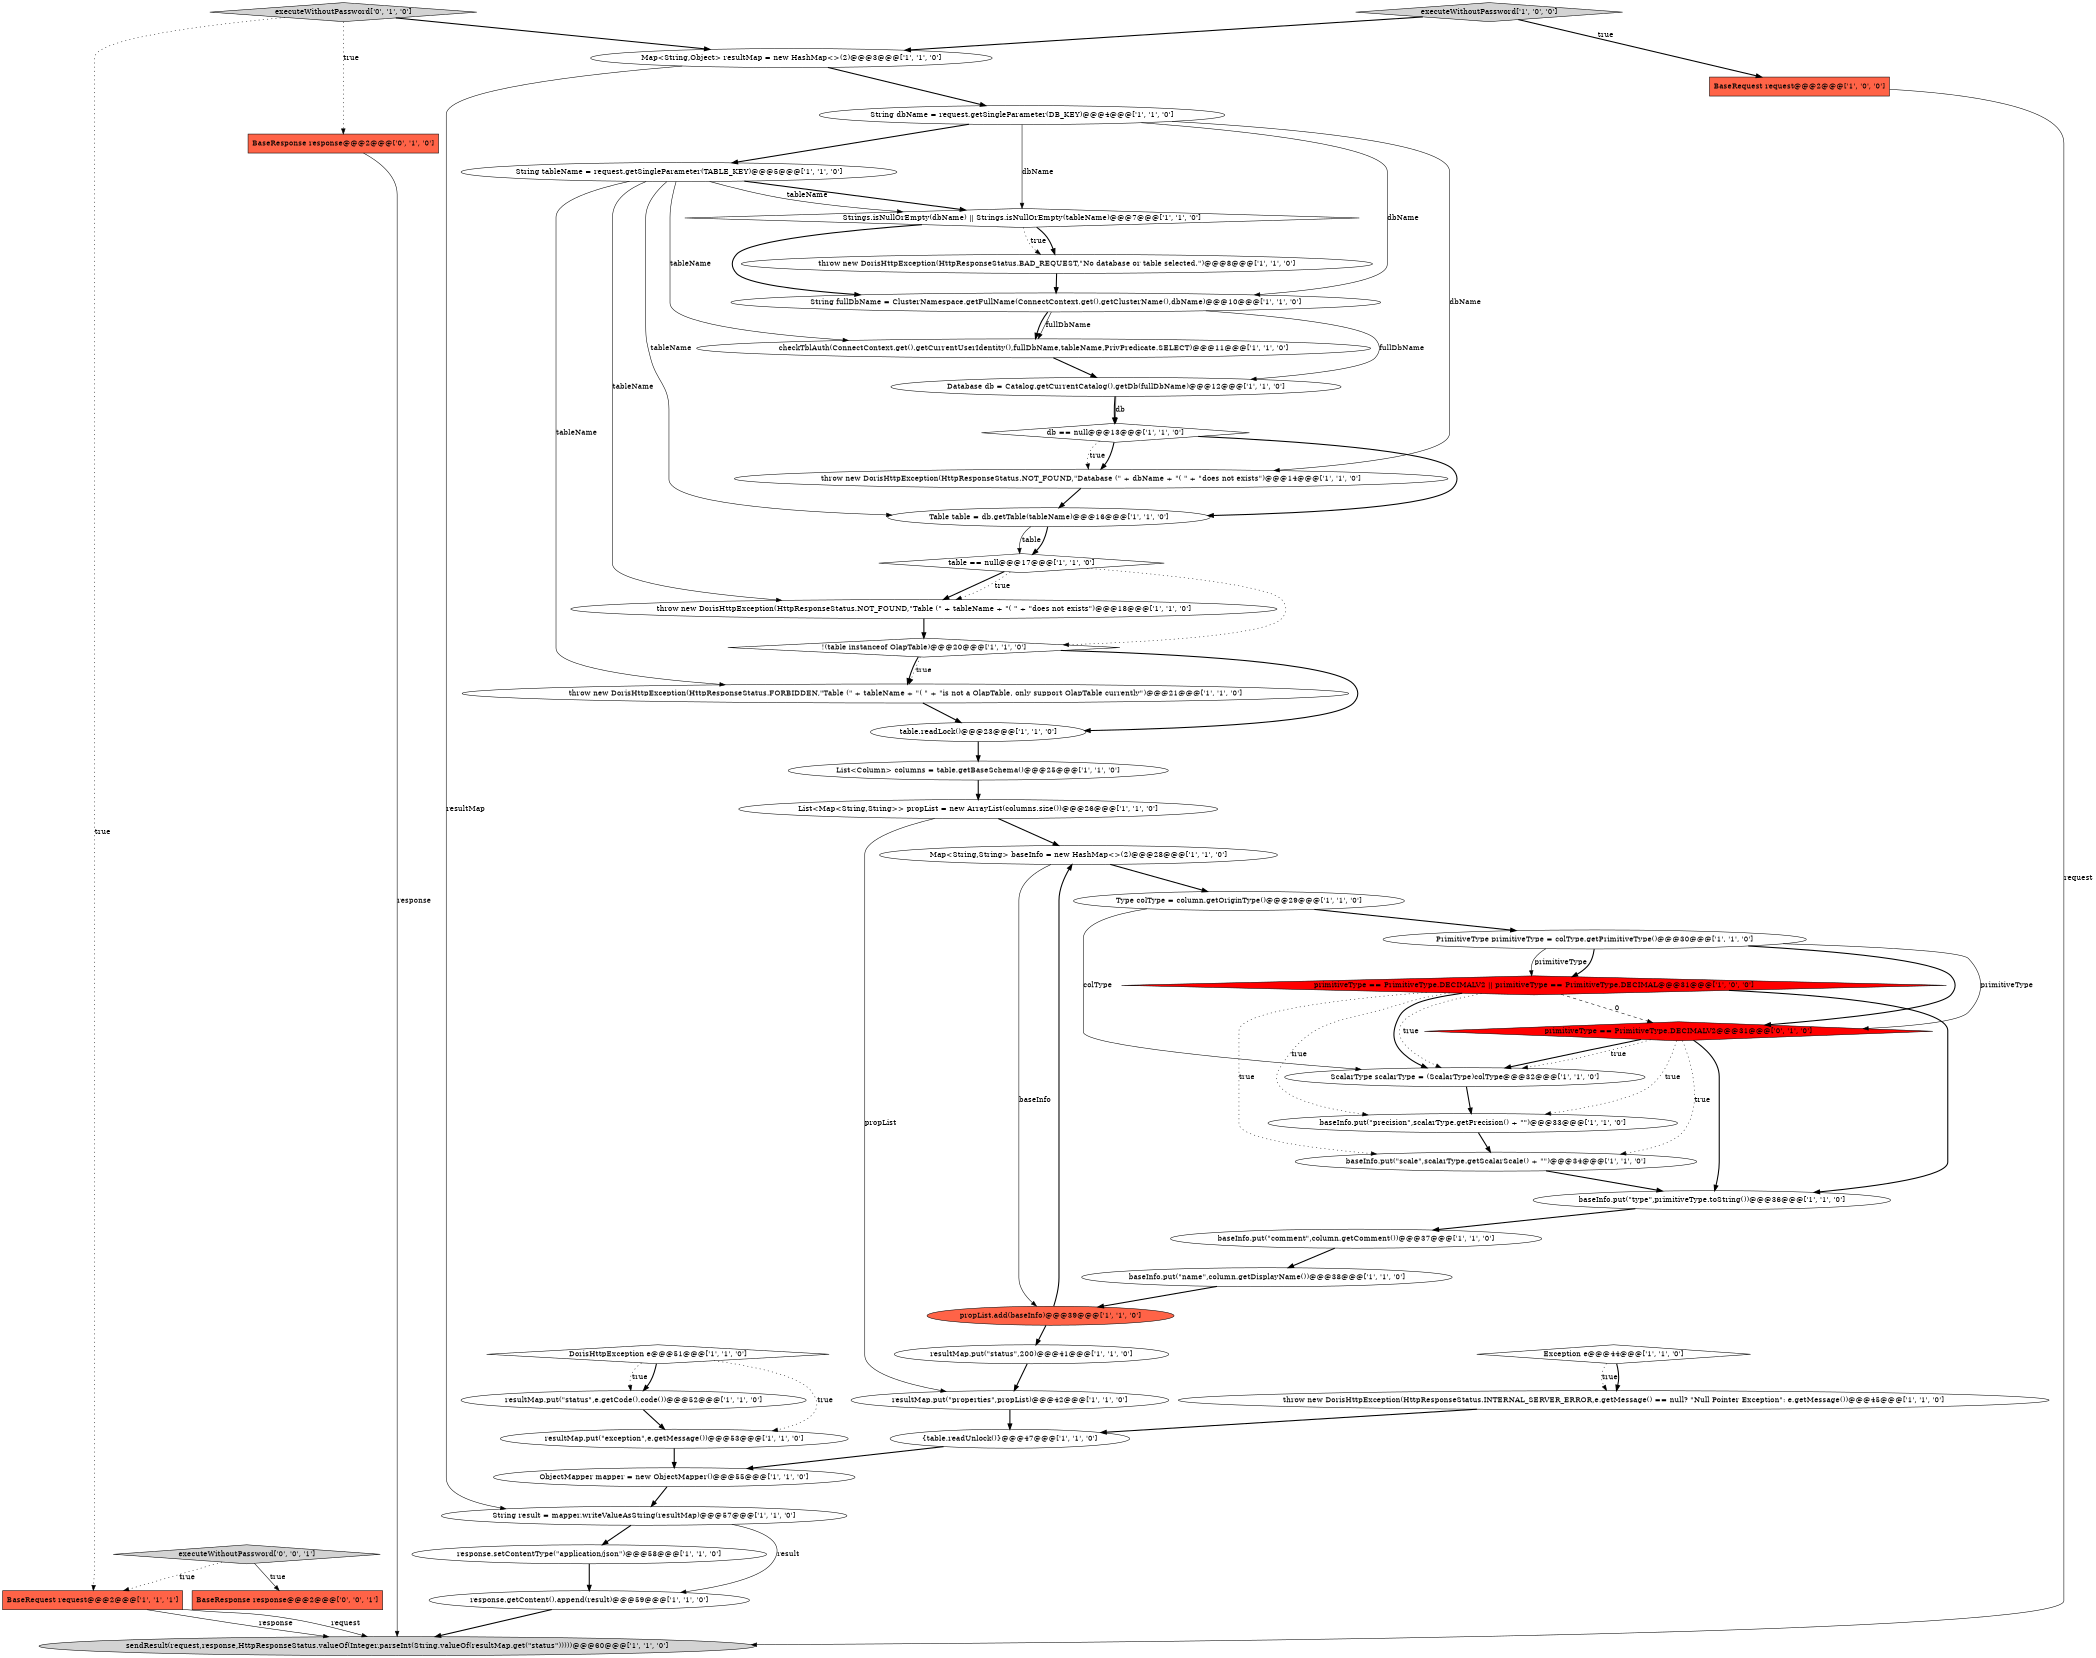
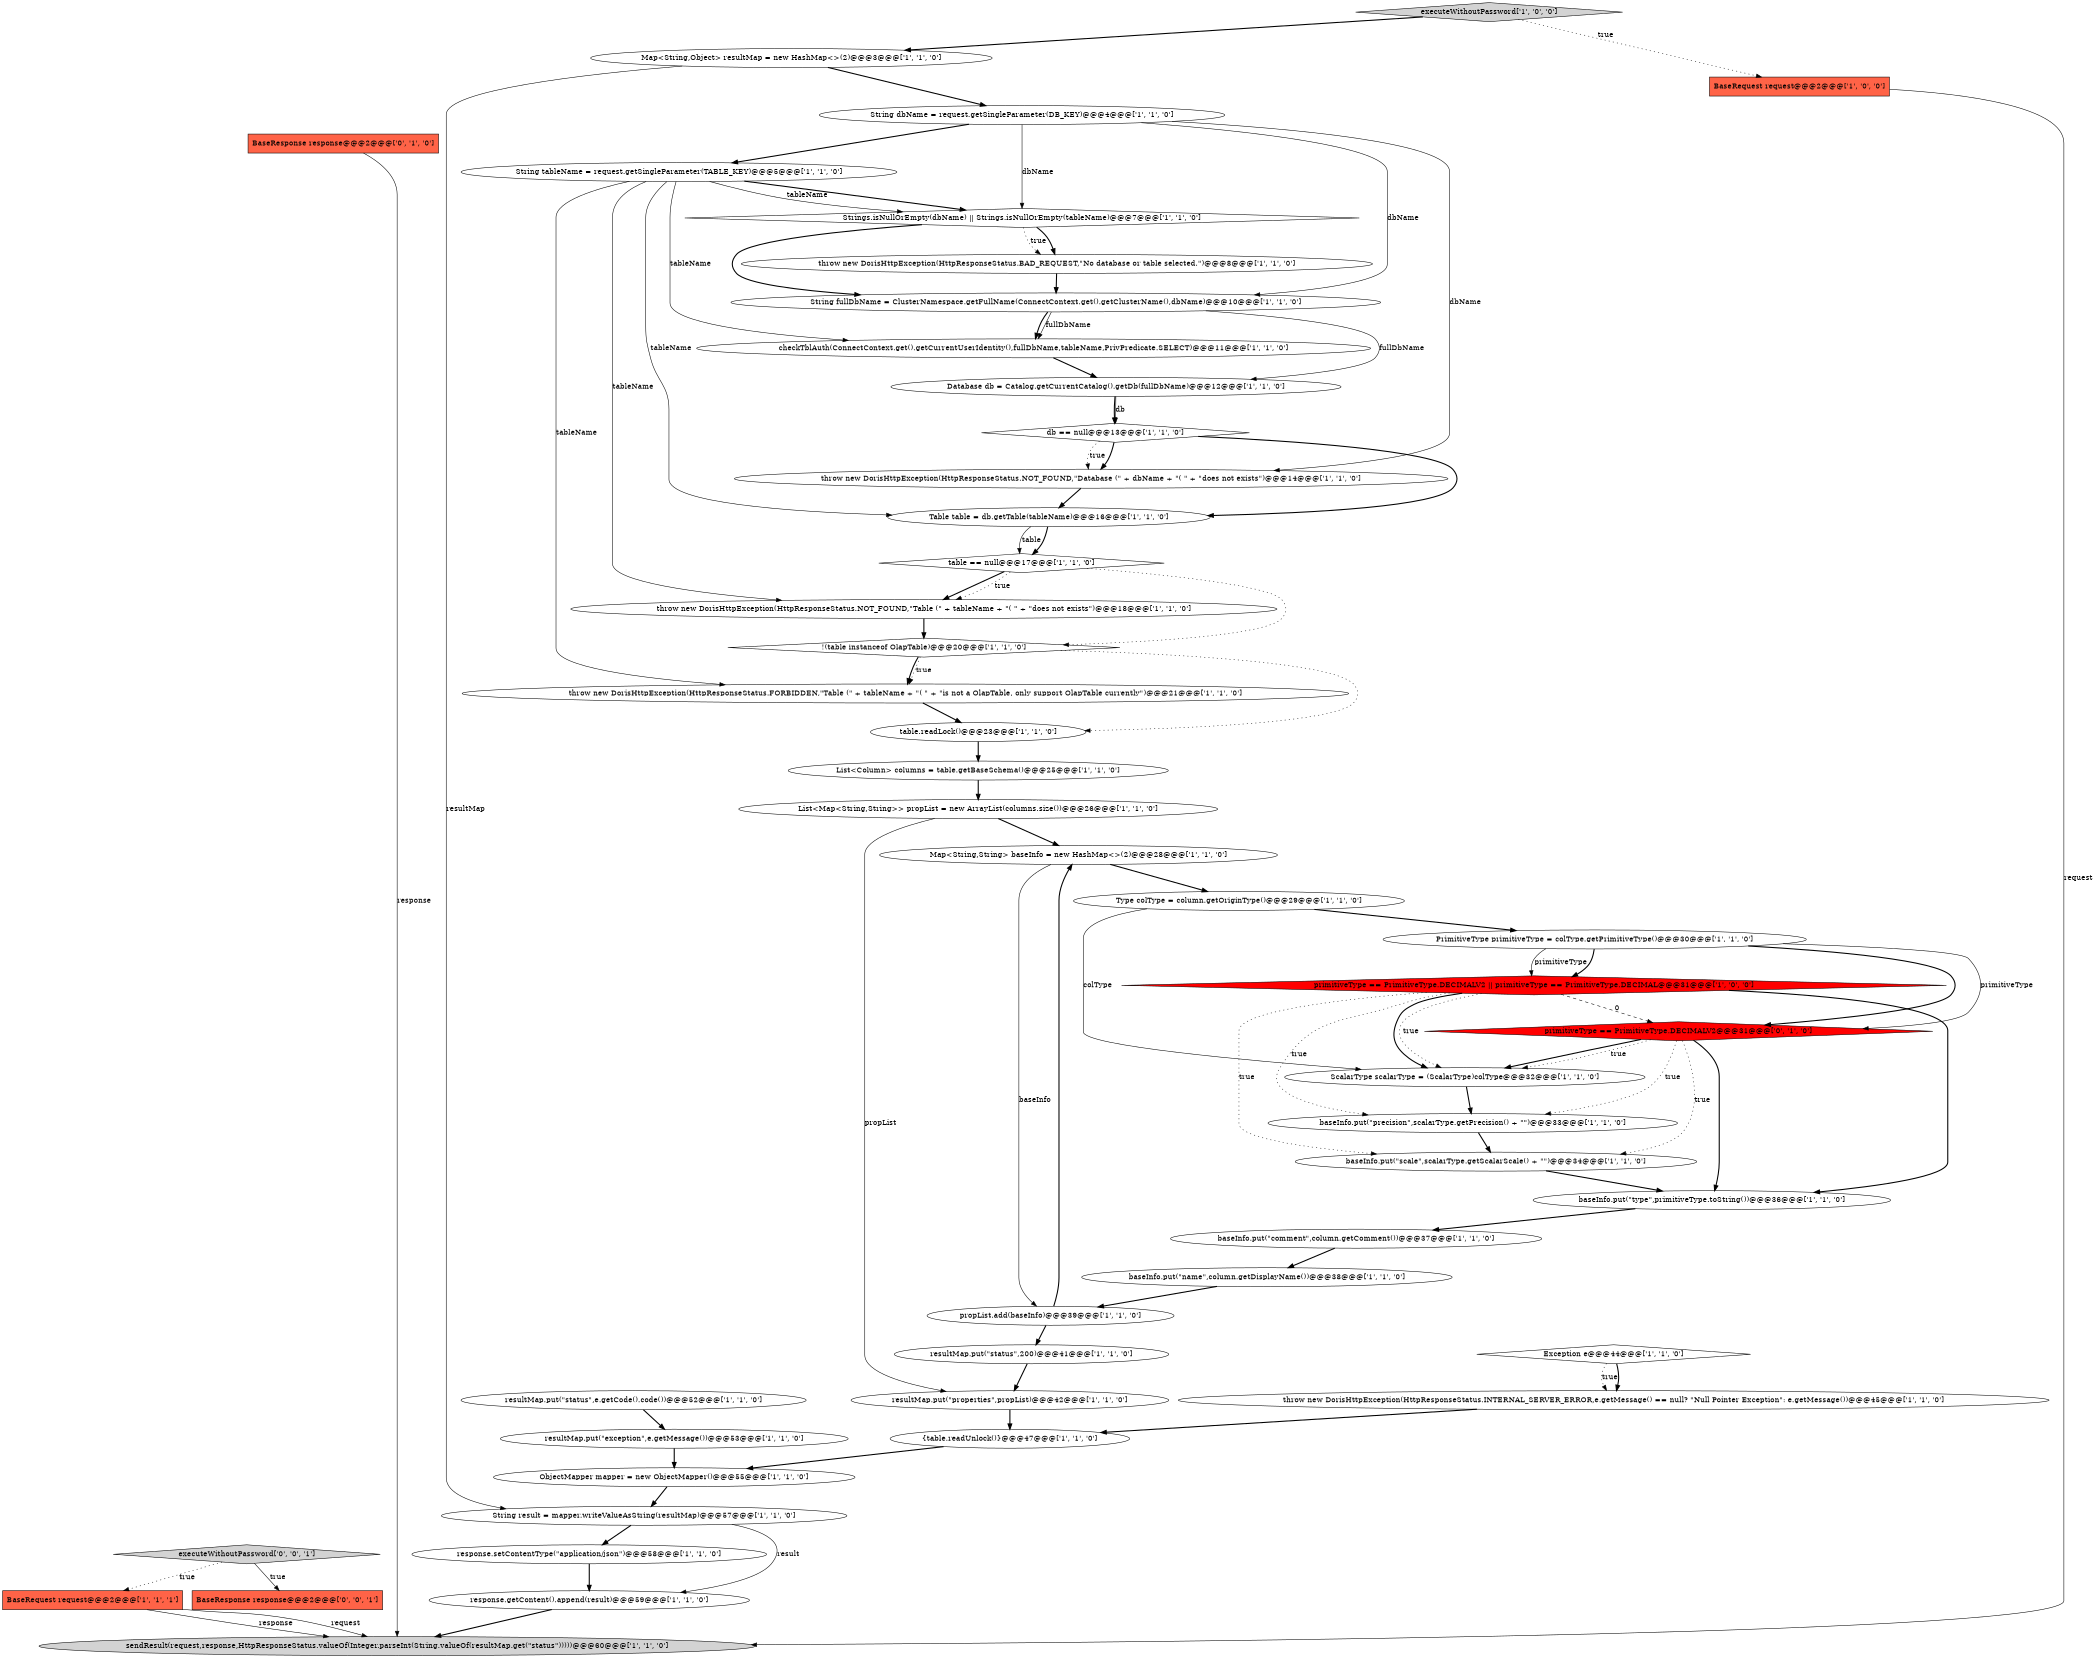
node "executeWithoutPassword['0', '1', '0']": removed
edge "executeWithoutPassword['1', '0', '0']" -> "BaseRequest request@@@2@@@['1', '0', '0']": style bold -> dotted
edge "!(table instanceof OlapTable)@@@20@@@['1', '1', '0']" -> "table.readLock()@@@23@@@['1', '1', '0']": style bold -> dotted
node "propList.add(baseInfo)@@@39@@@['1', '1', '0']": fillcolor tomato -> white
node "DorisHttpException e@@@51@@@['1', '1', '0']": removed
